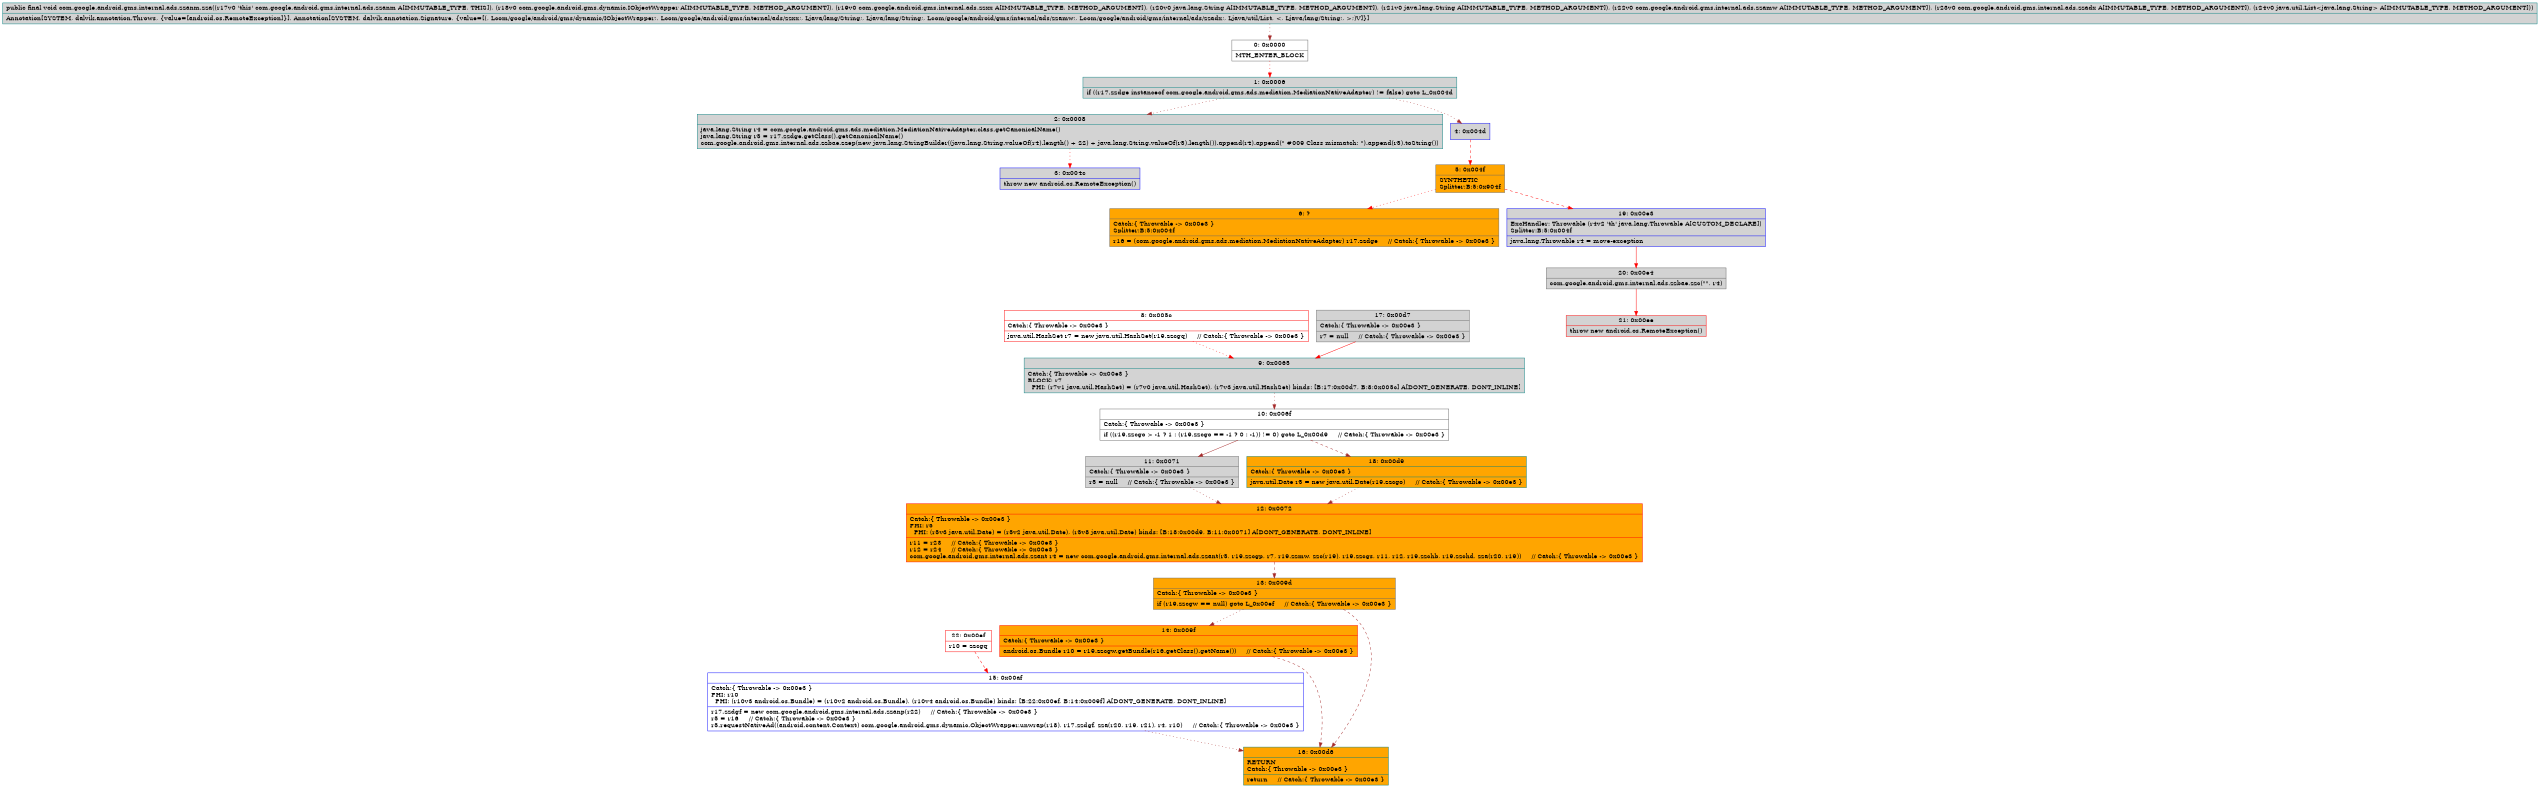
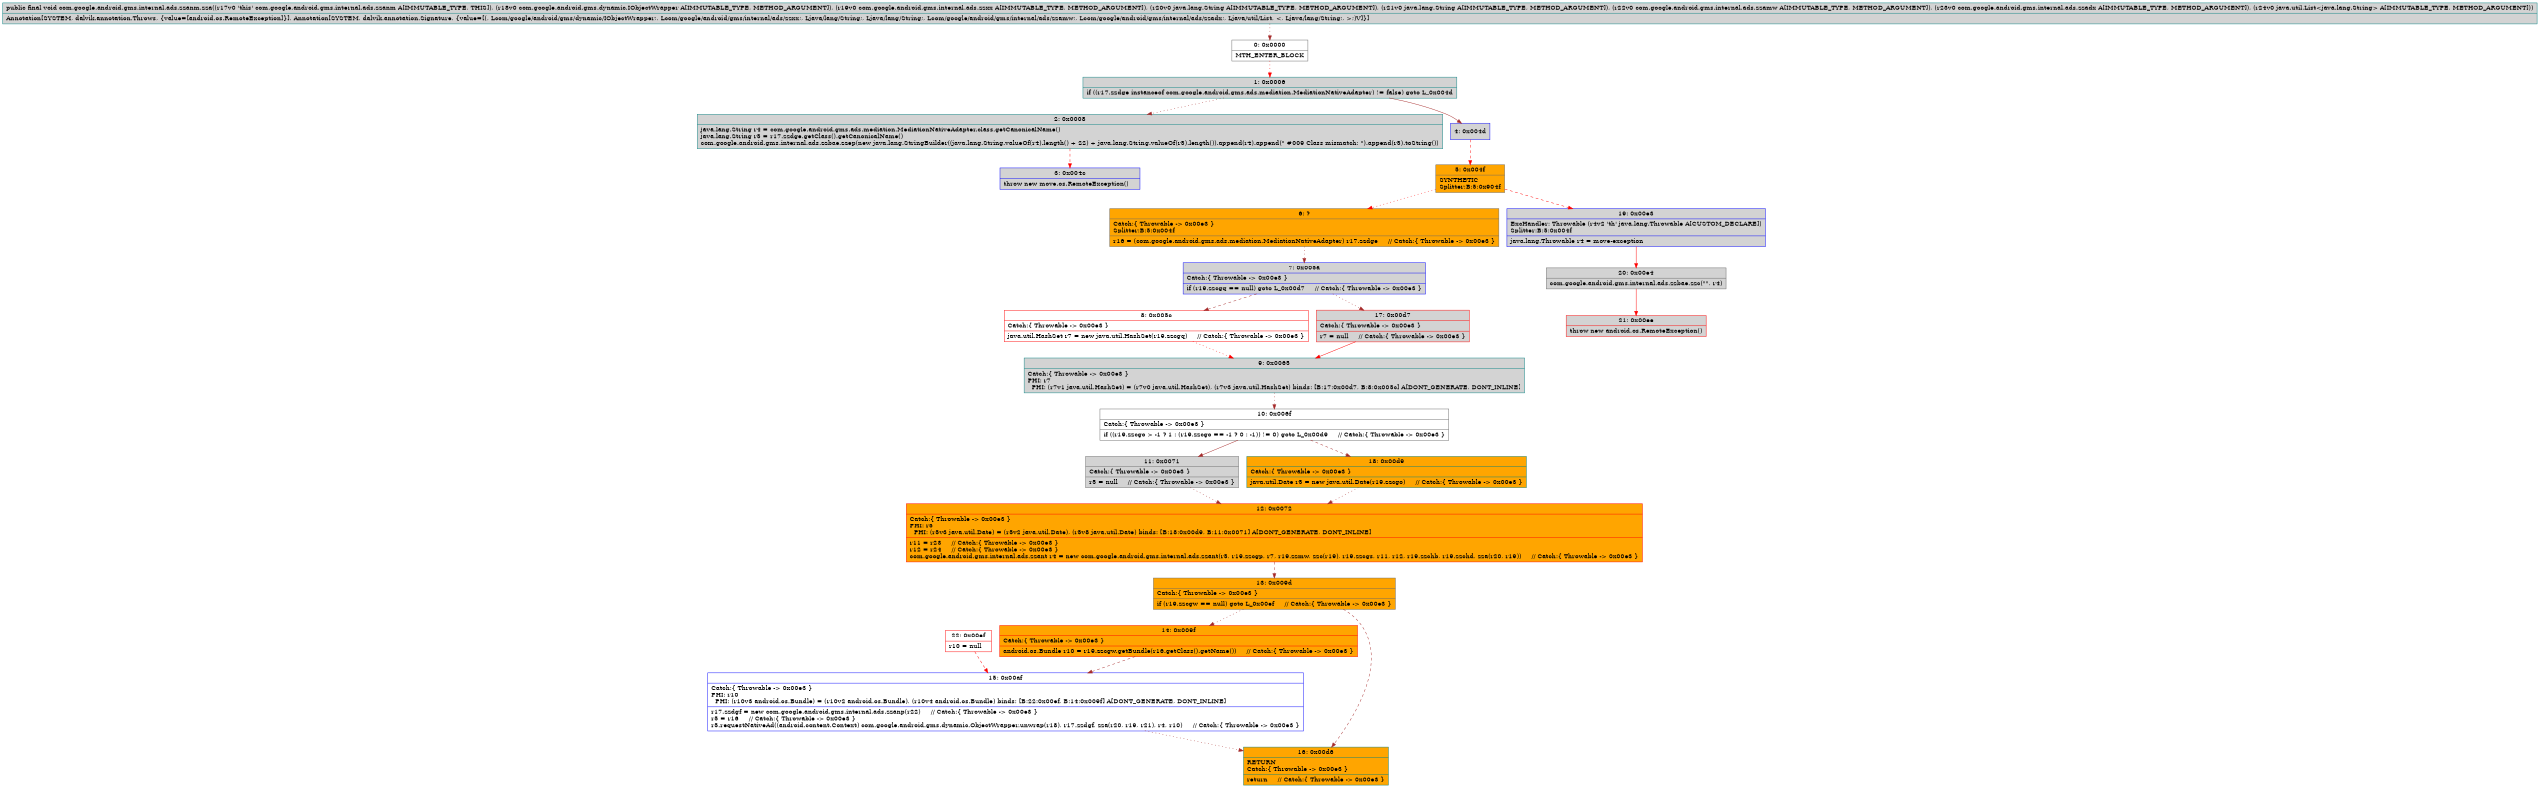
edge "1: 0x0006" -> "4: 0x004d": style dotted -> solid
edge "2: 0x0008" -> "3: 0x004c": style dotted -> dashed
node "3: 0x004c": text "throw new android.os.RemoteException()" -> "throw new move.os.RemoteException()"
node "7: 0x005a": added
node "17: 0x00d7": color gray40 -> red
node "9: 0x0065": text "BLOCK: r7" -> "PHI: r7"
node "22: 0x00ef": text "r10 = zzcgq" -> "r10 = null"
edge "14: 0x009f" -> "16: 0x00d6": now "14: 0x009f" -> "15: 0x00af"
